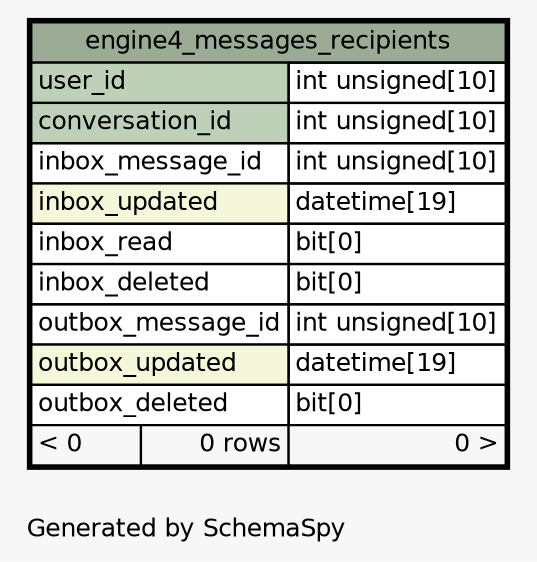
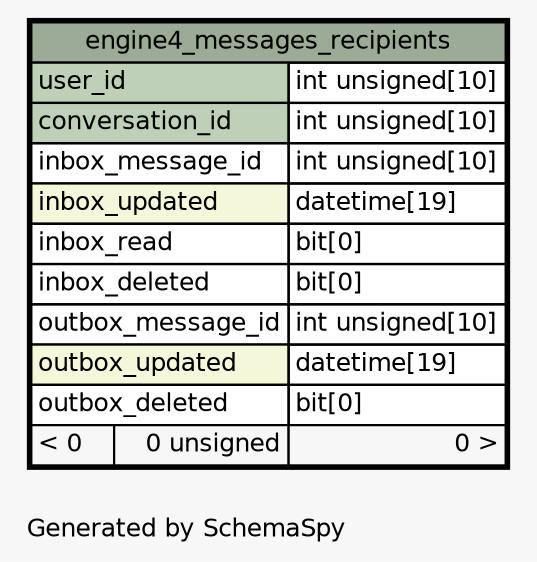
node "engine4_messages_recipients": text "0 rows" -> "0 unsigned"
